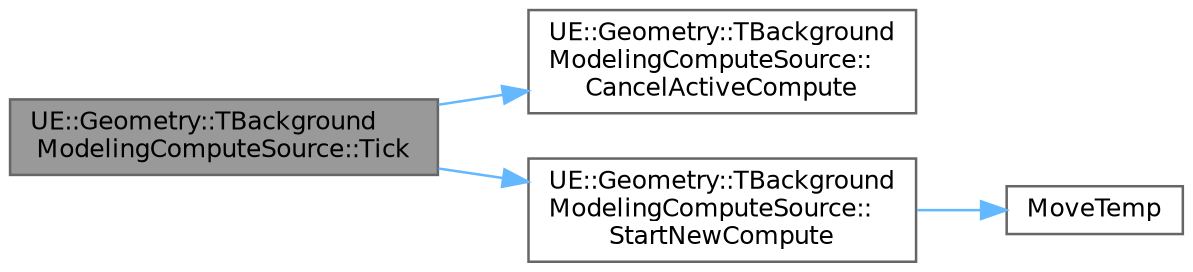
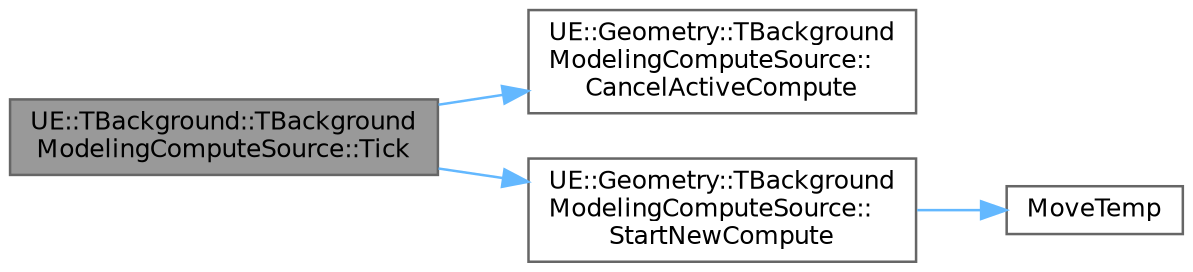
node "UE::Geometry::TBackground ModelingComputeSource::Tick": label "UE::Geometry::TBackground ModelingComputeSource::Tick" -> "UE::TBackground::TBackground ModelingComputeSource::Tick"
